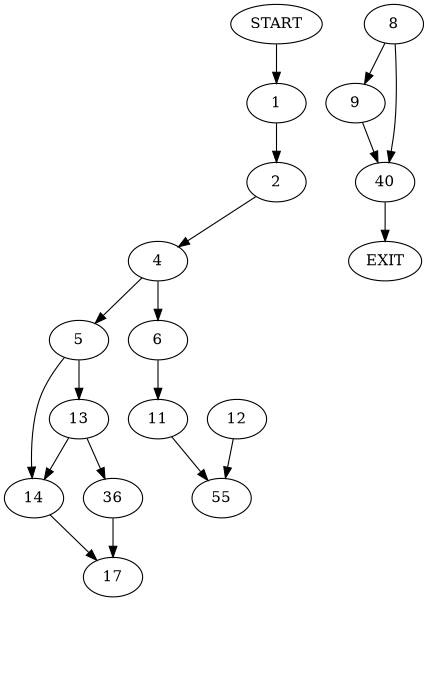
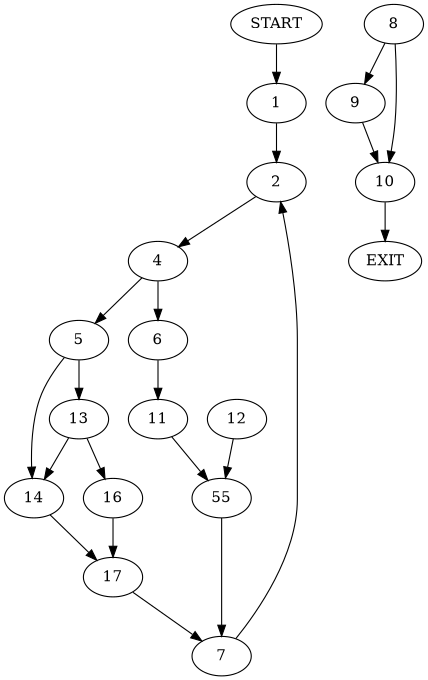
node "40": label "40" -> "10"
node "36": label "36" -> "16"
node "7": added
